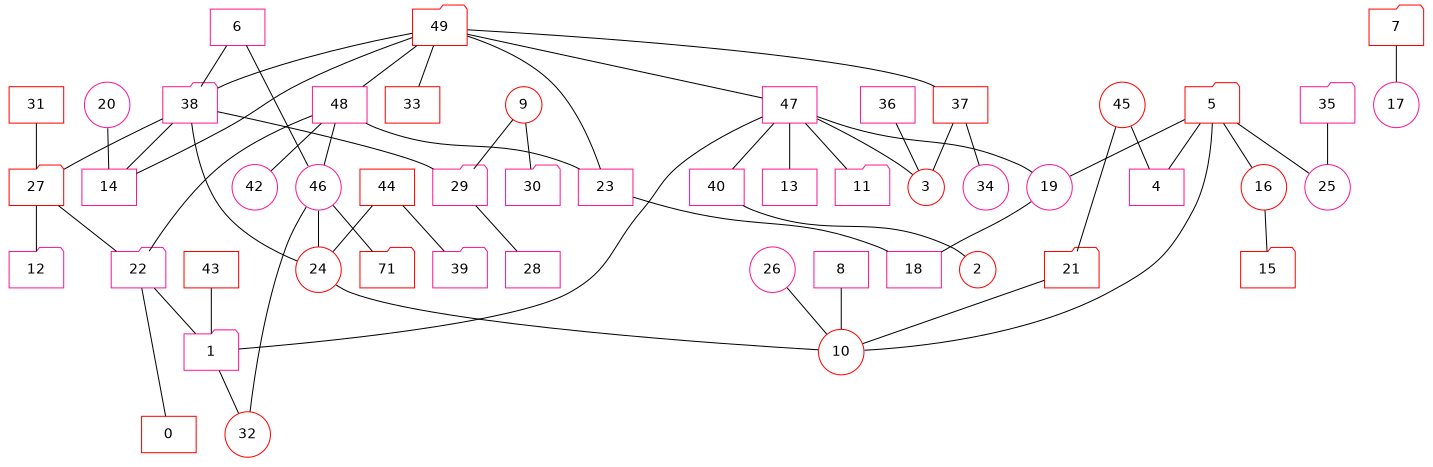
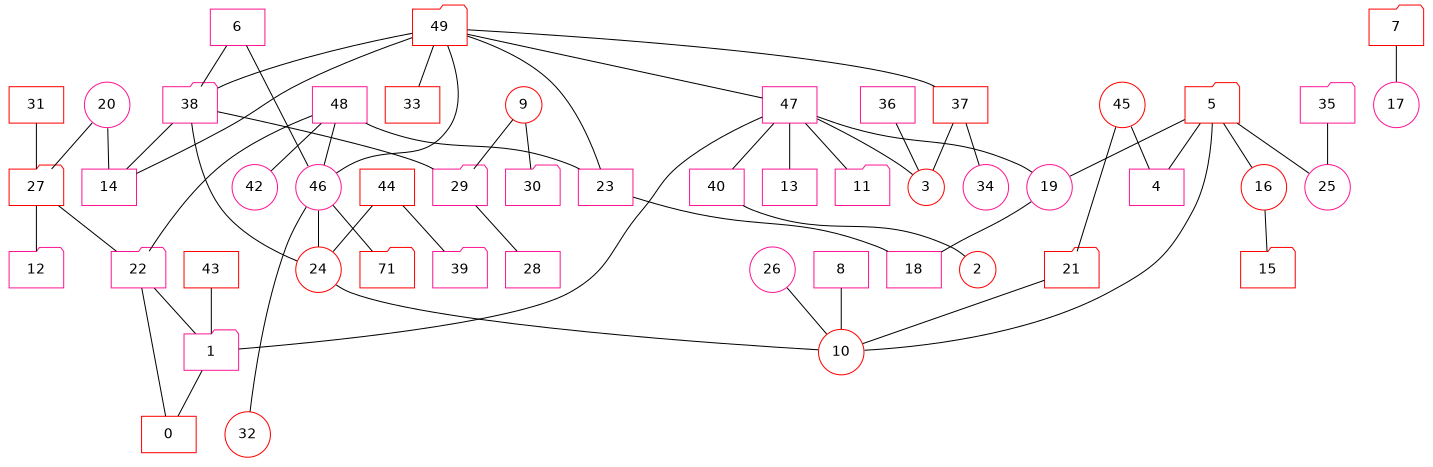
edge "49" -- "48": now "49" -- "46"
edge "38" -- "27": now "20" -- "27"
edge "1" -- "32": now "1" -- "0"
